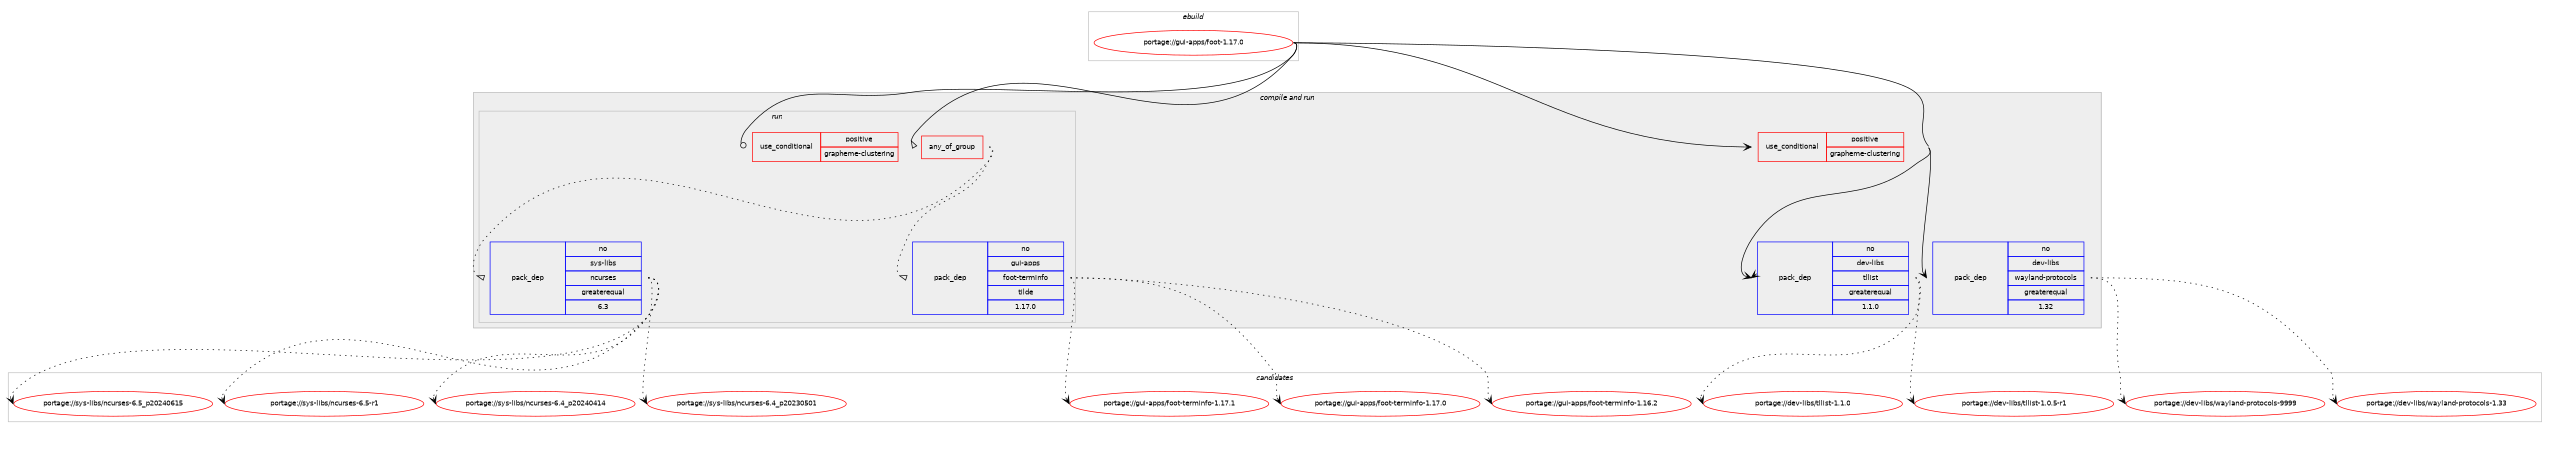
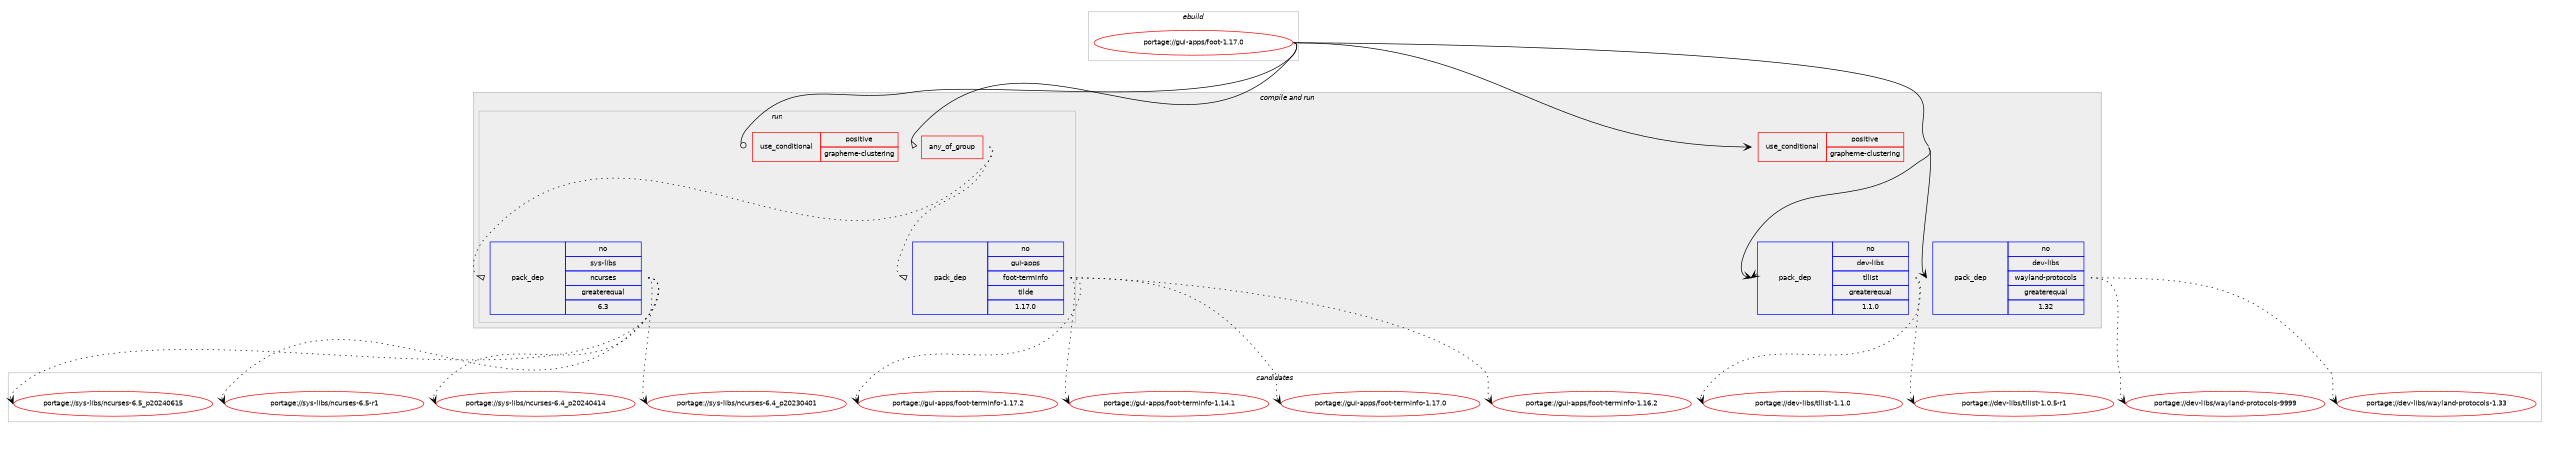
node "portage://sys-libs/ncurses-6.4_p20230501": label "portage://sys-libs/ncurses-6.4_p20230501" -> "portage://sys-libs/ncurses-6.4_p20230401"
node "portage://gui-apps/foot-terminfo-1.17.2": added
node "portage://gui-apps/foot-terminfo-1.17.1": label "portage://gui-apps/foot-terminfo-1.17.1" -> "portage://gui-apps/foot-terminfo-1.14.1"
